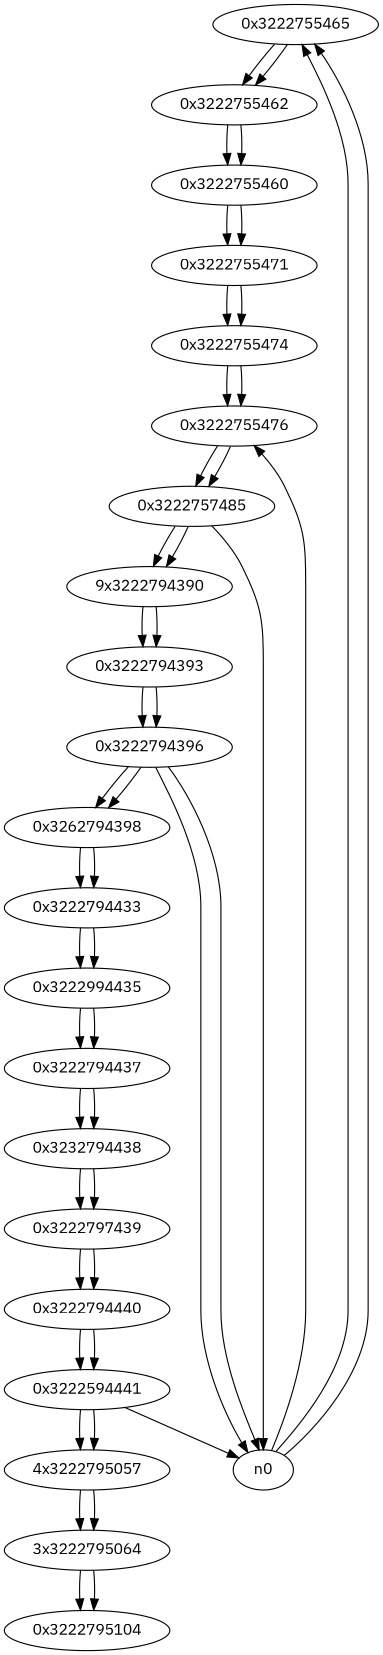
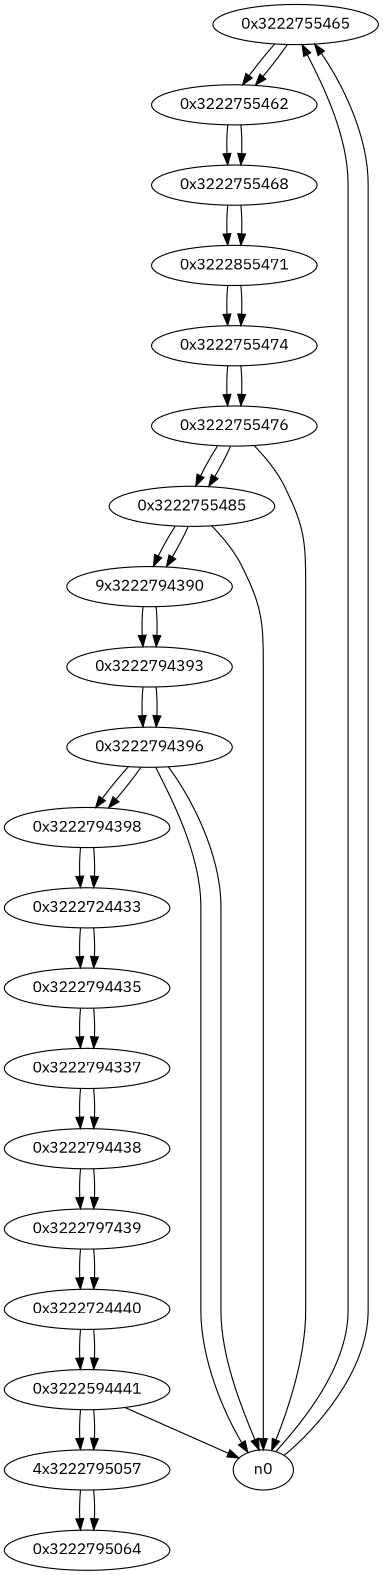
node "0x3222755460": label "0x3222755460" -> "0x3222755468"
node "0x3222755471": label "0x3222755471" -> "0x3222855471"
node "0x3222757485": label "0x3222757485" -> "0x3222755485"
node "0x3262794398": label "0x3262794398" -> "0x3222794398"
node "0x3222794433": label "0x3222794433" -> "0x3222724433"
edge "n0" -> "0x3222755476": reversed
node "0x3222994435": label "0x3222994435" -> "0x3222794435"
node "0x3222794437": label "0x3222794437" -> "0x3222794337"
node "0x3232794438": label "0x3232794438" -> "0x3222794438"
node "0x3222794440": label "0x3222794440" -> "0x3222724440"
node "3x3222795064": label "3x3222795064" -> "0x3222795064"
node "0x3222795104": removed
